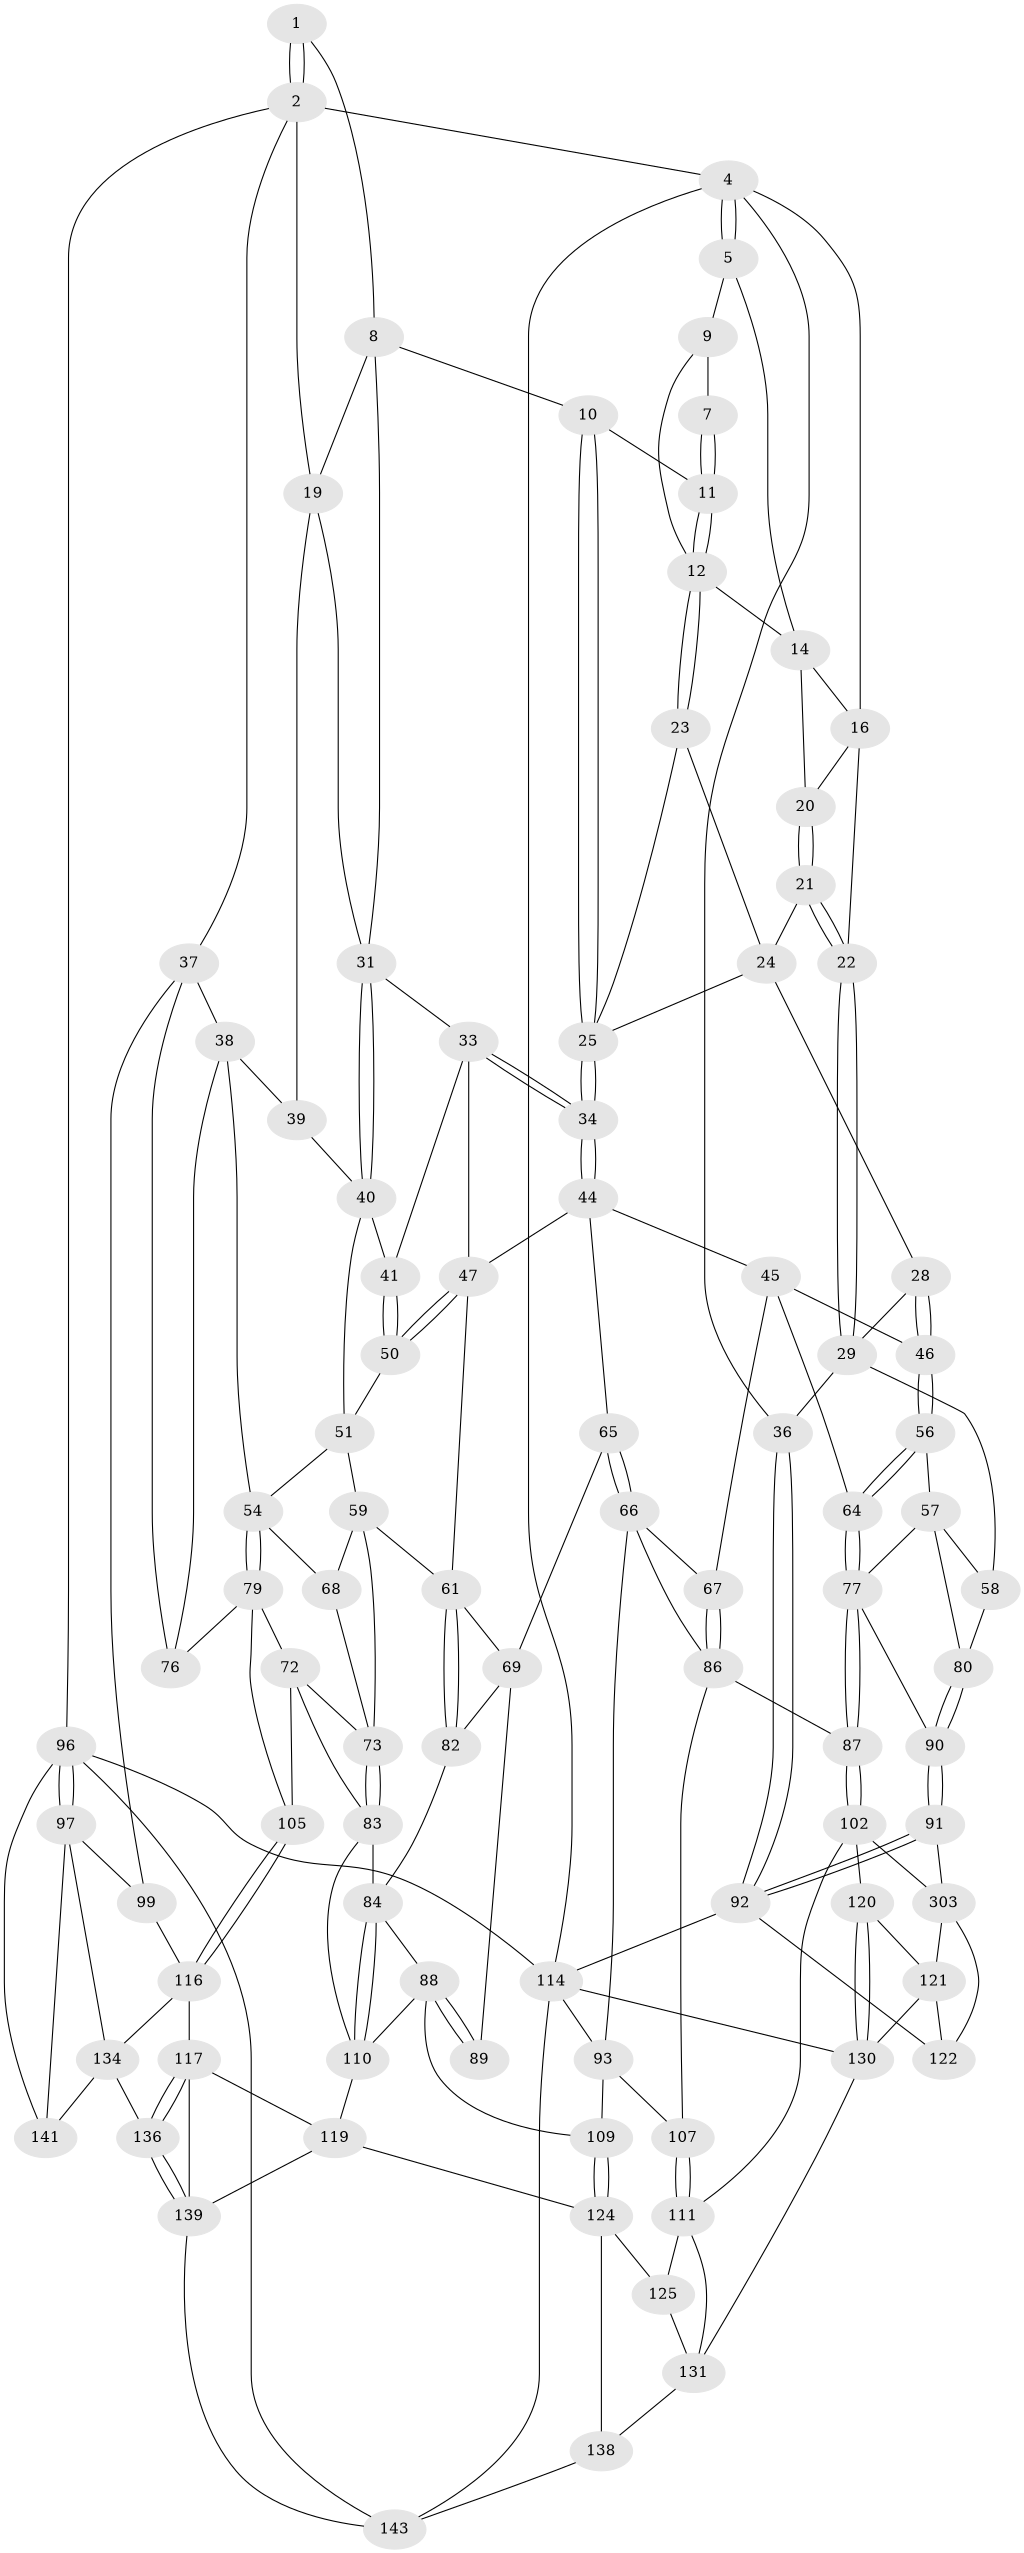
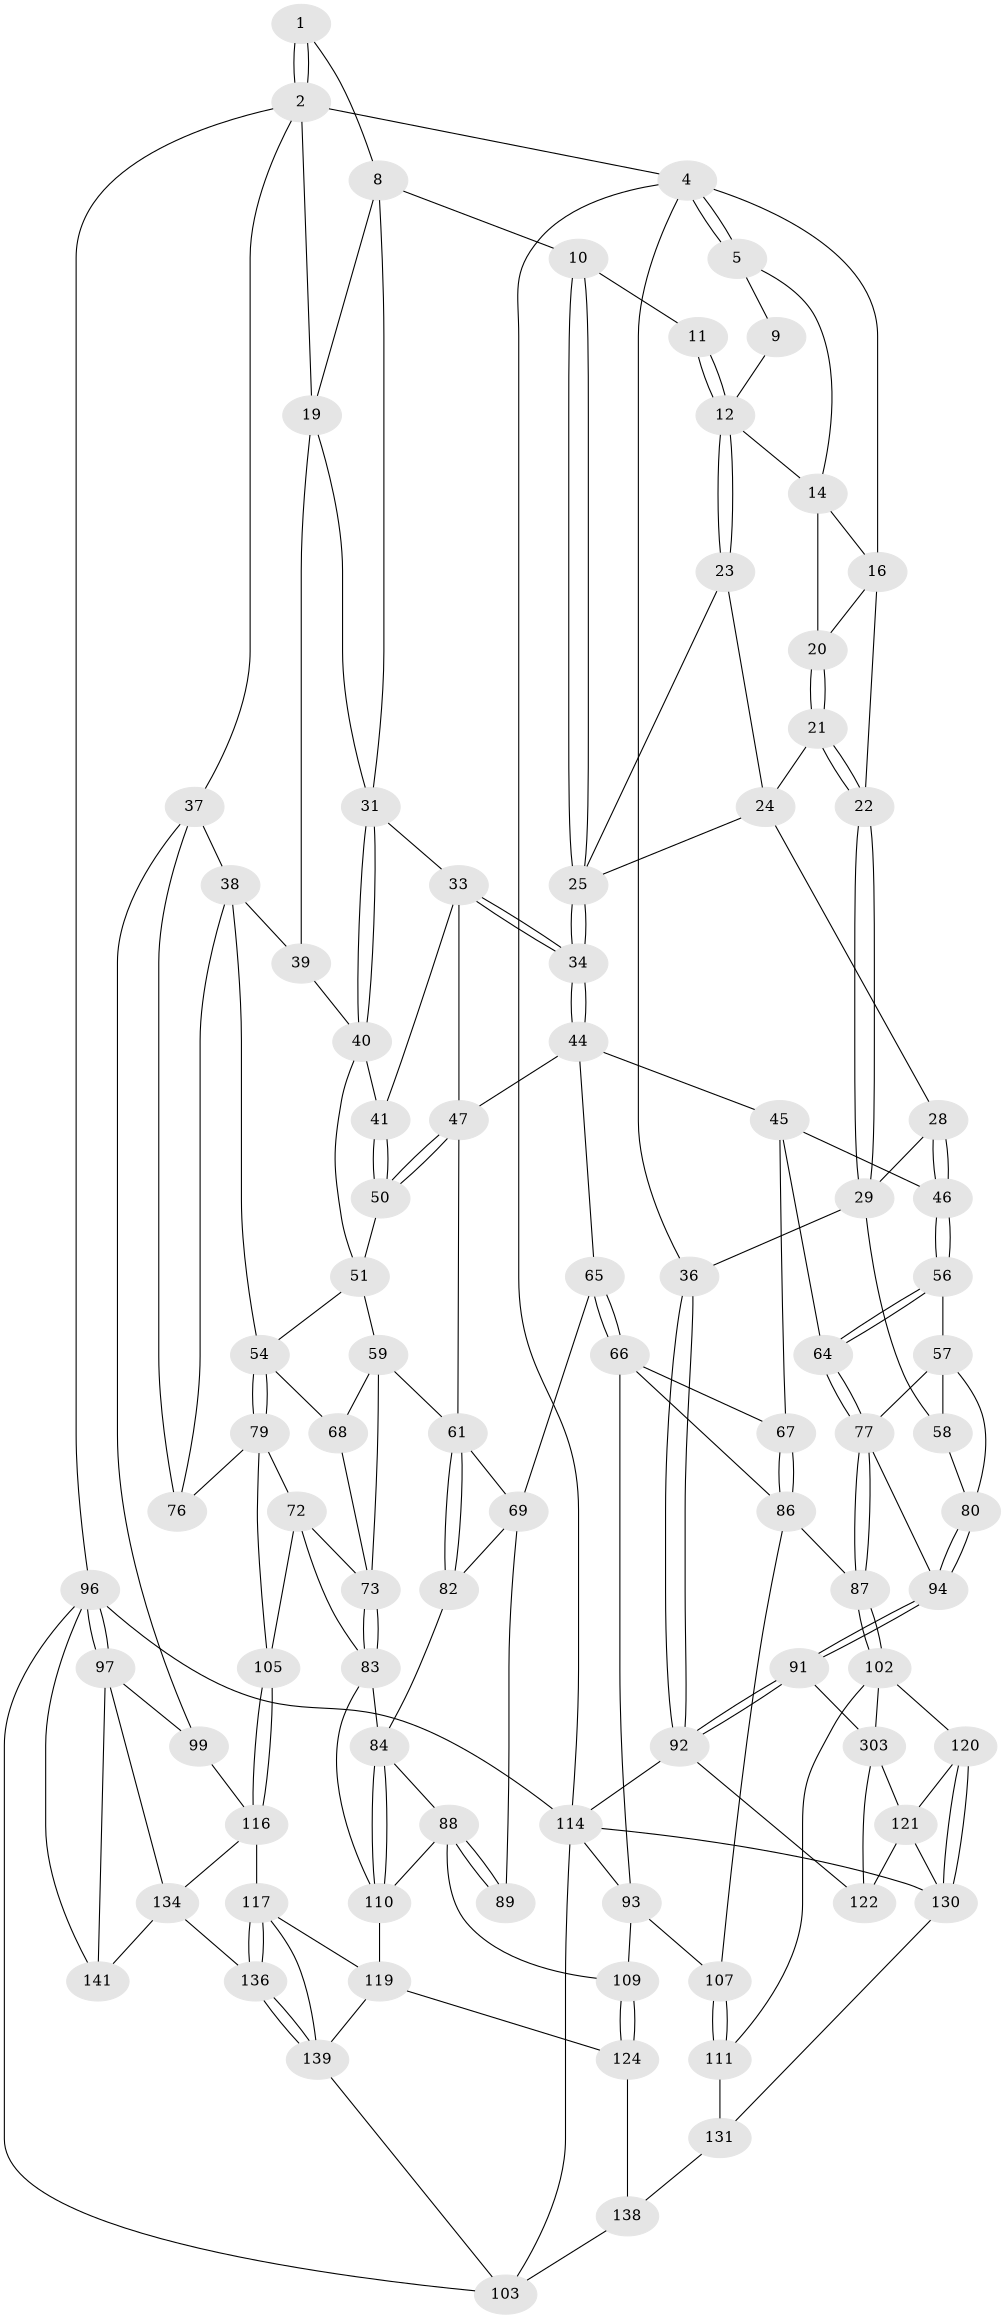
node "7": removed
node "90": label "90" -> "94"
node "125": removed
node "143": label "143" -> "103"
